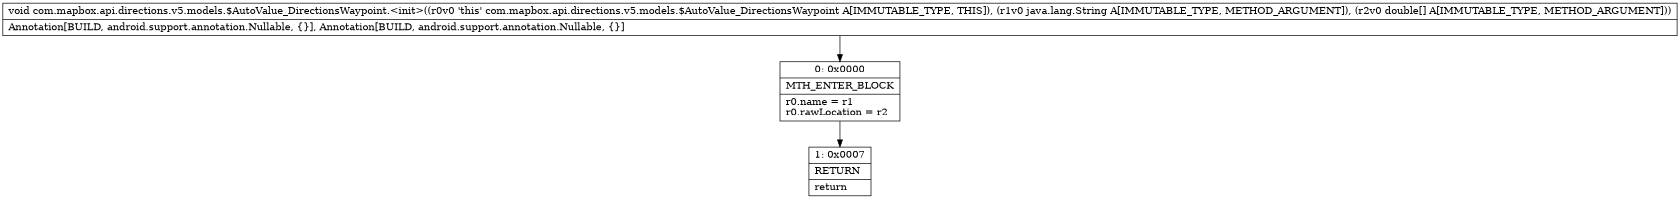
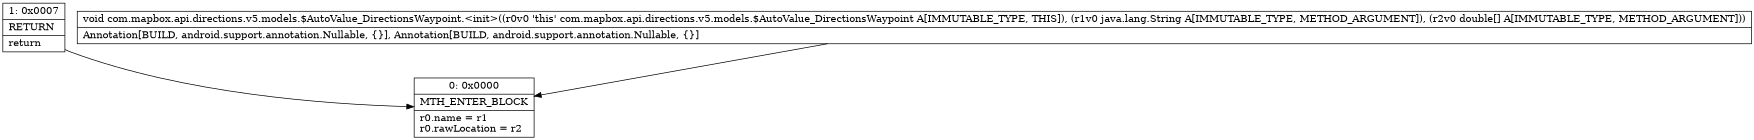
edge "0: 0x0000" -> "1: 0x0007": reversed
